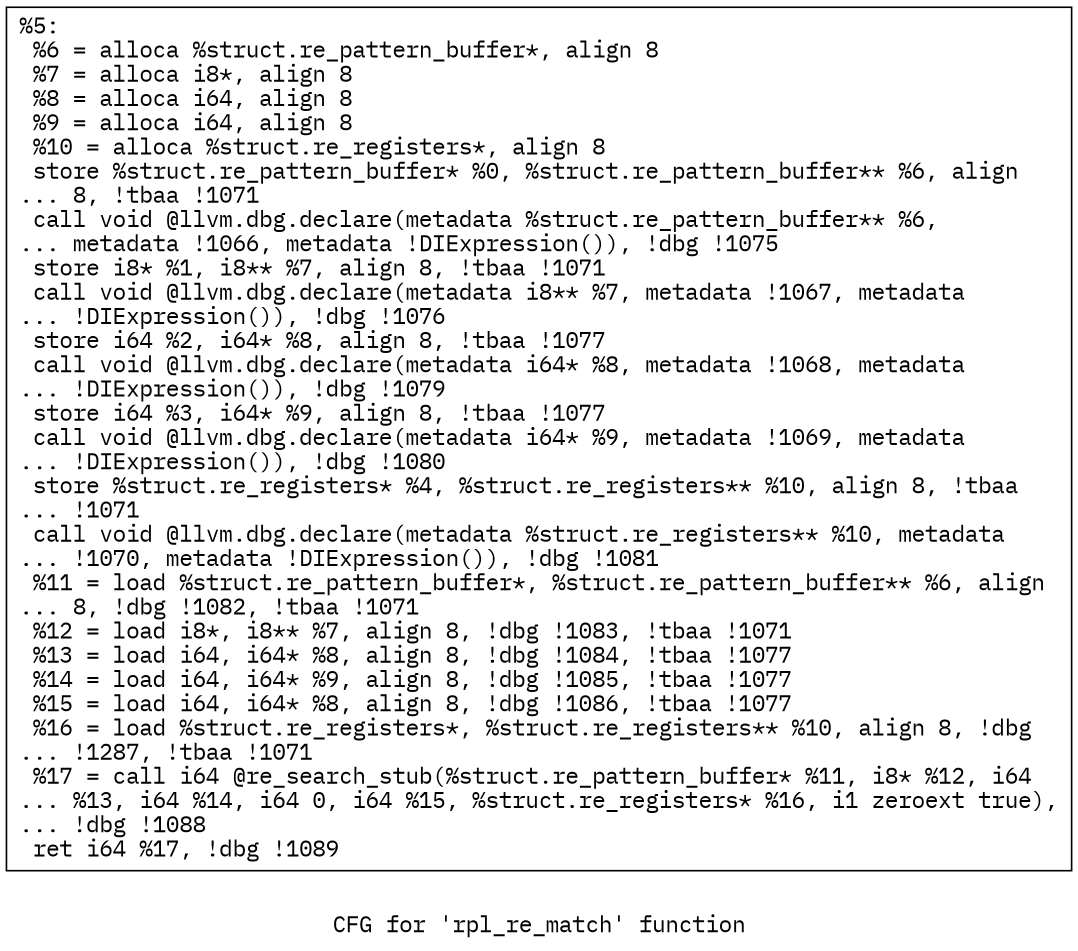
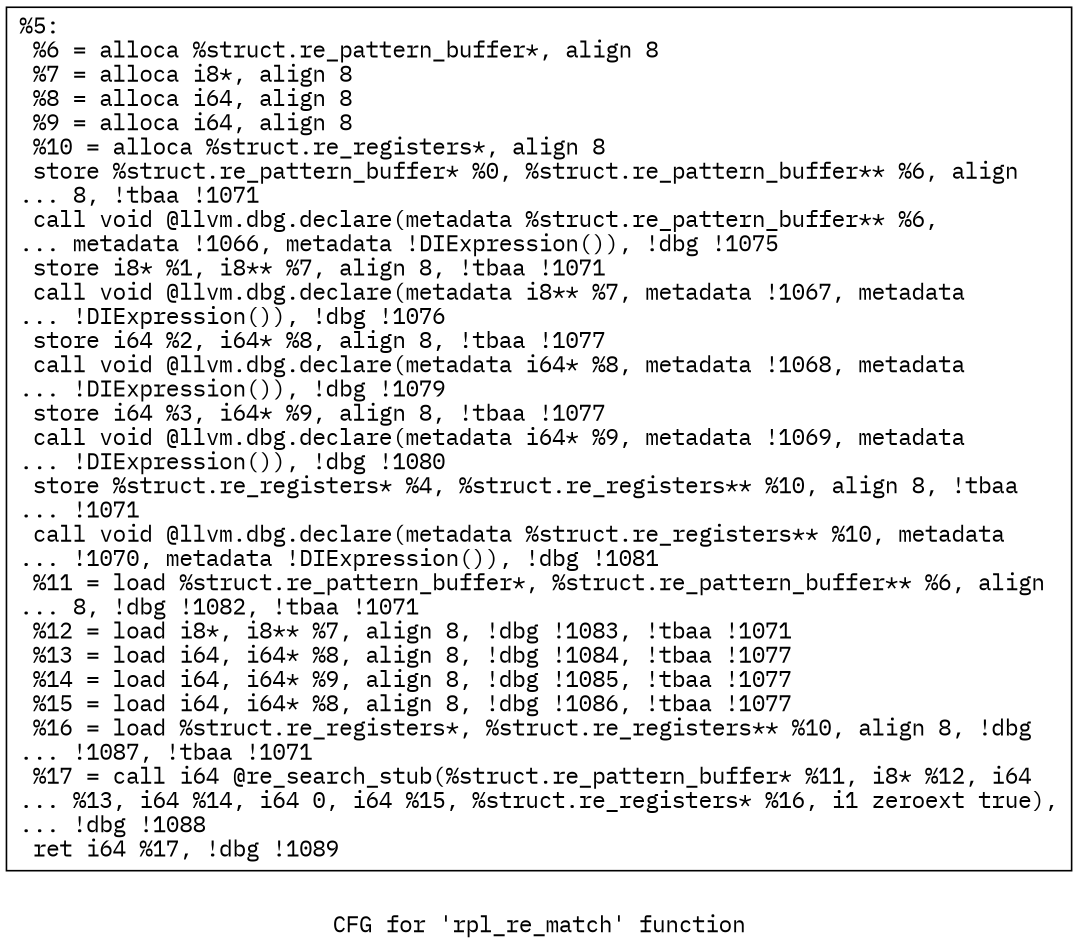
node "%5:": text "... !1287, !tbaa !1071" -> "... !1087, !tbaa !1071"
